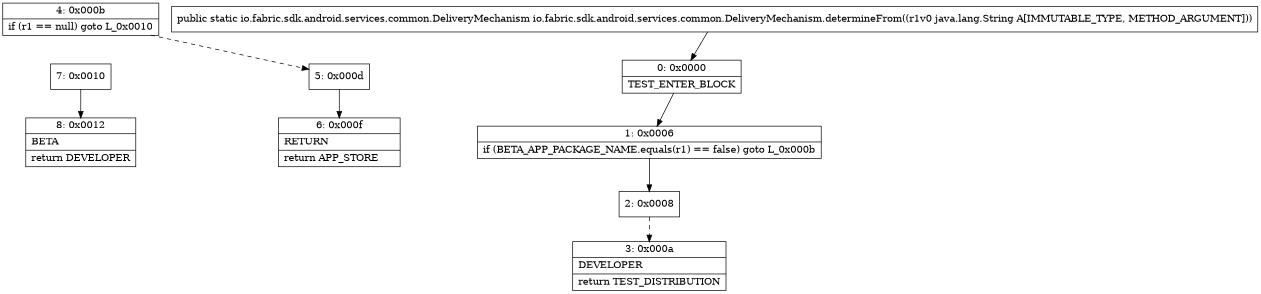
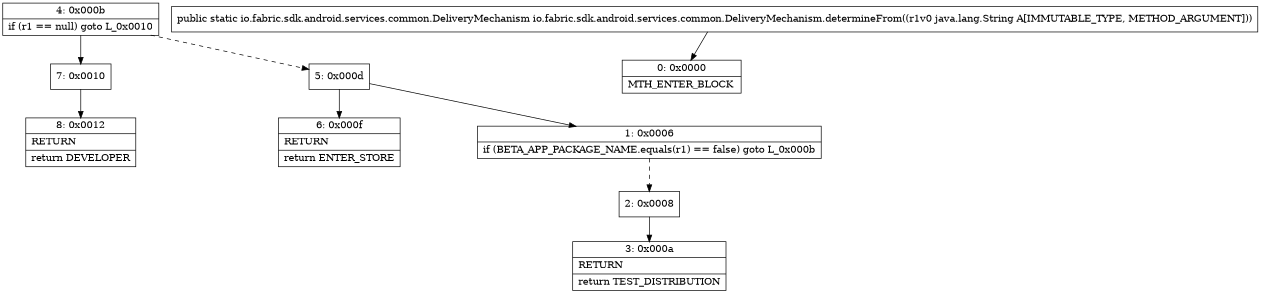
edge "4: 0x000b" -> "7: 0x0010": added
node "0: 0x0000": text "TEST_ENTER_BLOCK" -> "MTH_ENTER_BLOCK"
edge "0: 0x0000" -> "1: 0x0006": now "5: 0x000d" -> "1: 0x0006"
node "8: 0x0012": text "BETA" -> "RETURN"
node "6: 0x000f": text "return APP_STORE" -> "return ENTER_STORE"
edge "1: 0x0006" -> "2: 0x0008": style solid -> dashed
edge "2: 0x0008" -> "3: 0x000a": style dashed -> solid
node "3: 0x000a": text "DEVELOPER" -> "RETURN"
